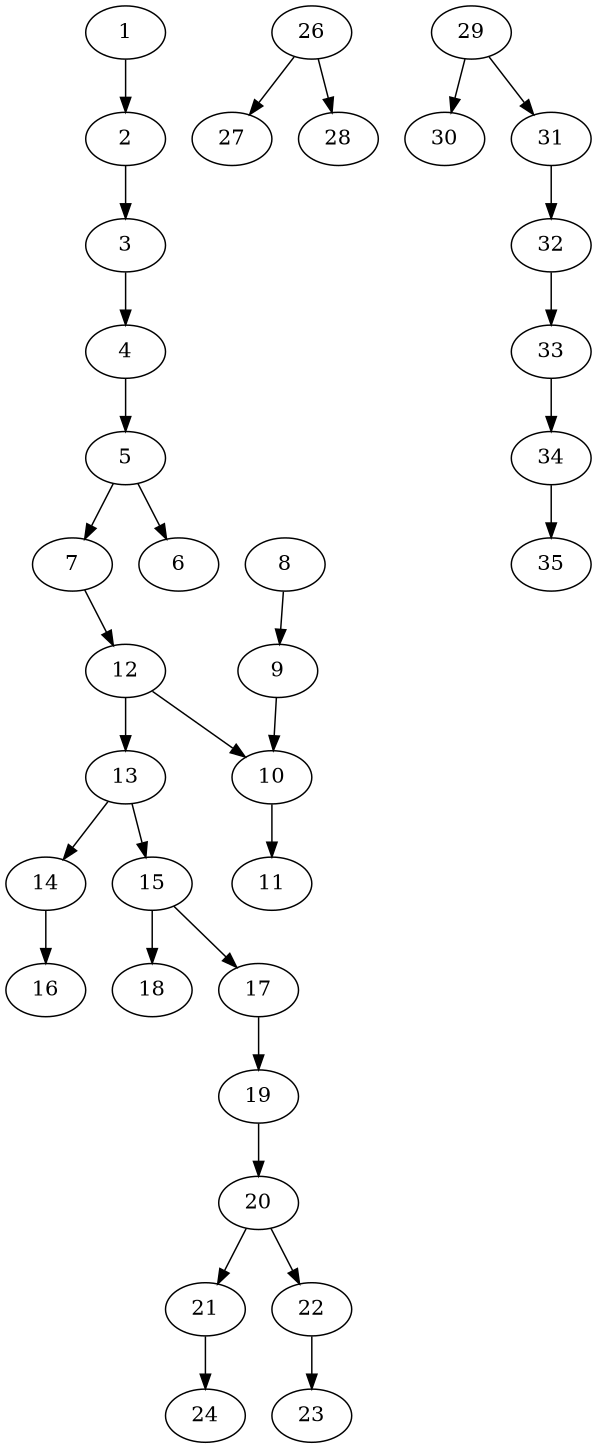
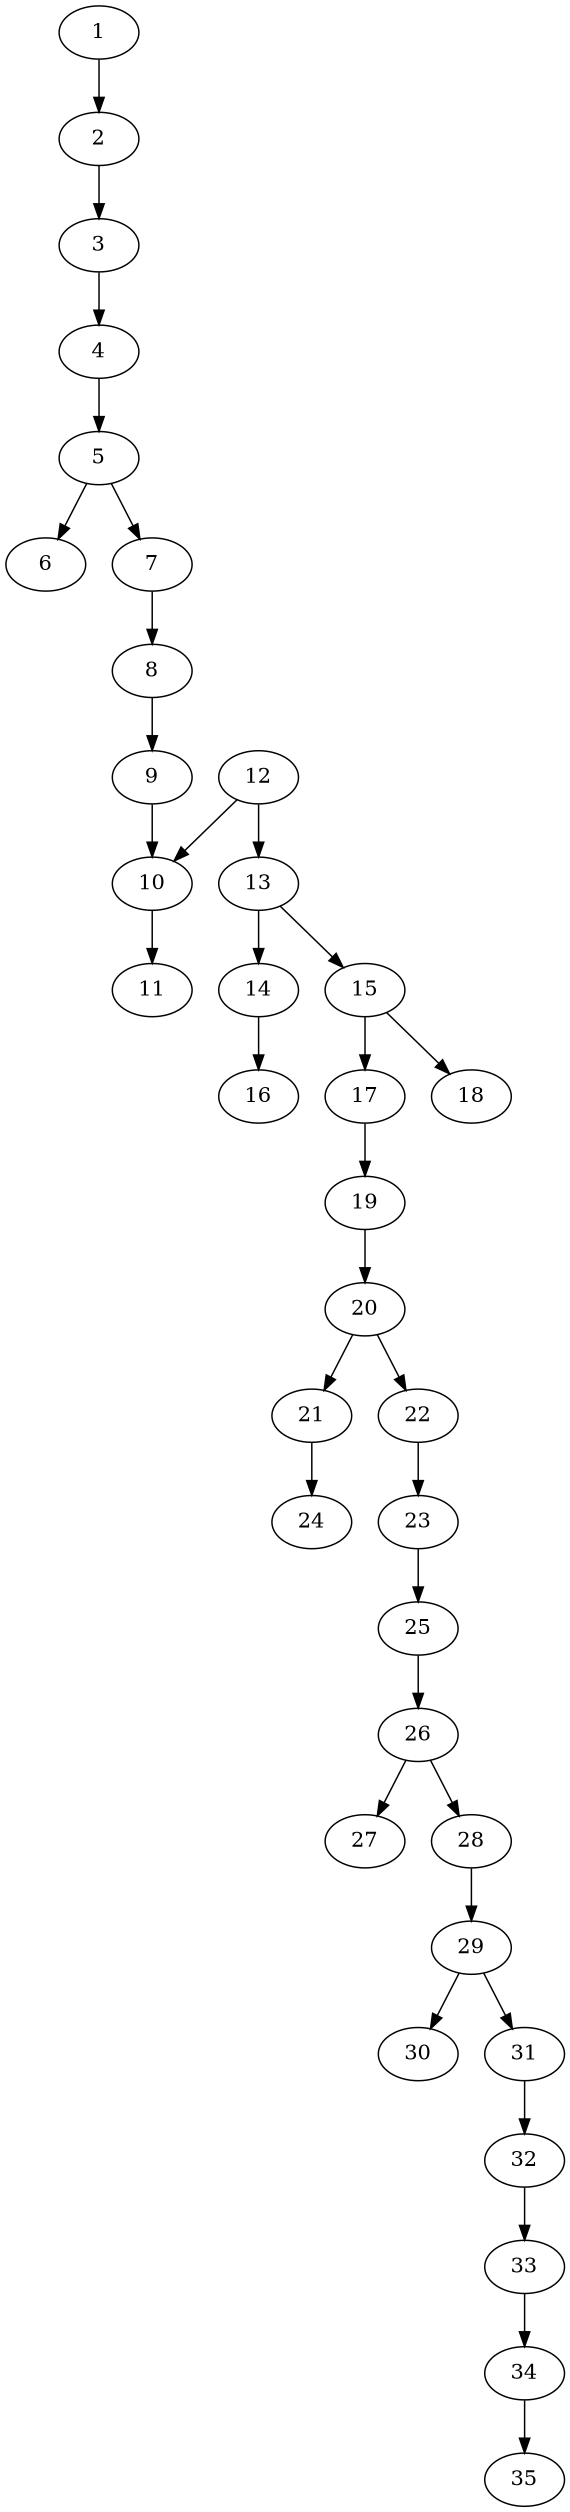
edge "7" -> "12": now "7" -> "8"
node "25": added
edge "28" -> "29": added
